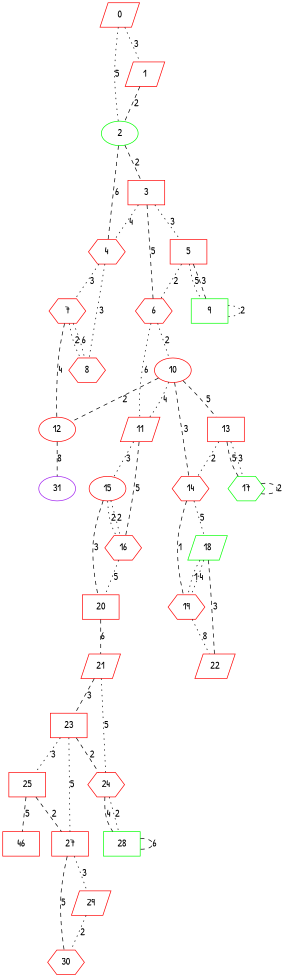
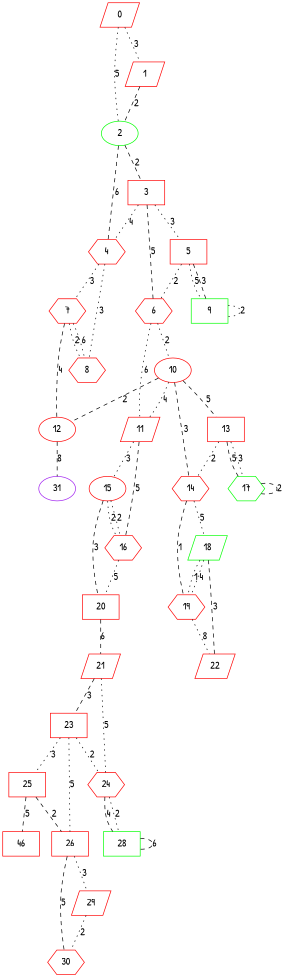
edge "23" -- "24": style dashed -> dotted
node "27": label "27" -> "26"
